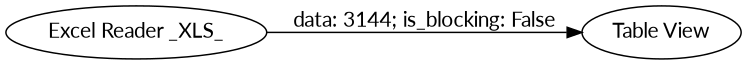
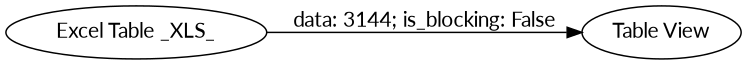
node "Excel Reader _XLS_": label "Excel Reader _XLS_" -> "Excel Table _XLS_"
